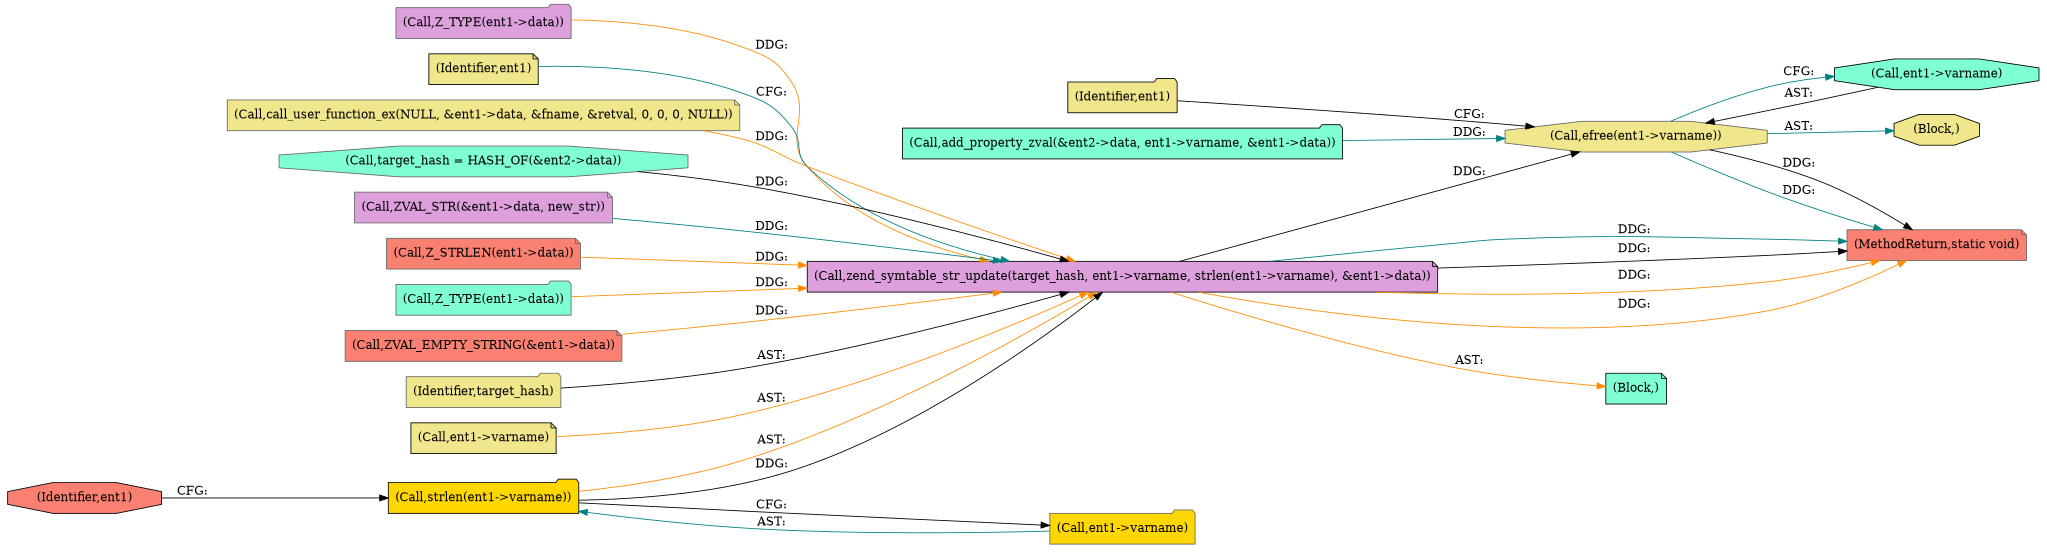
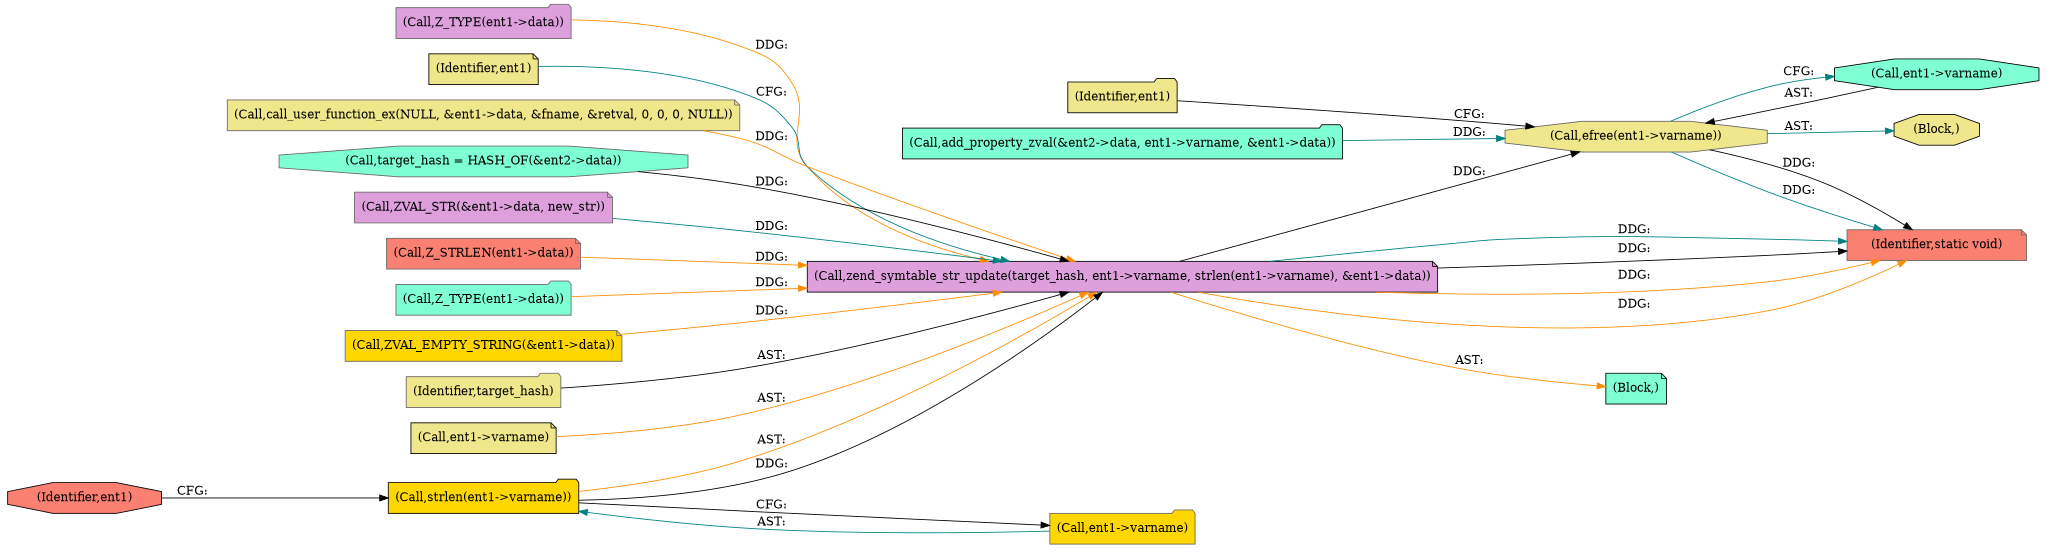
node "(MethodReturn,static void)": label "(MethodReturn,static void)" -> "(Identifier,static void)"
node "(Call,ZVAL_EMPTY_STRING(&ent1->data))": fillcolor salmon -> gold
